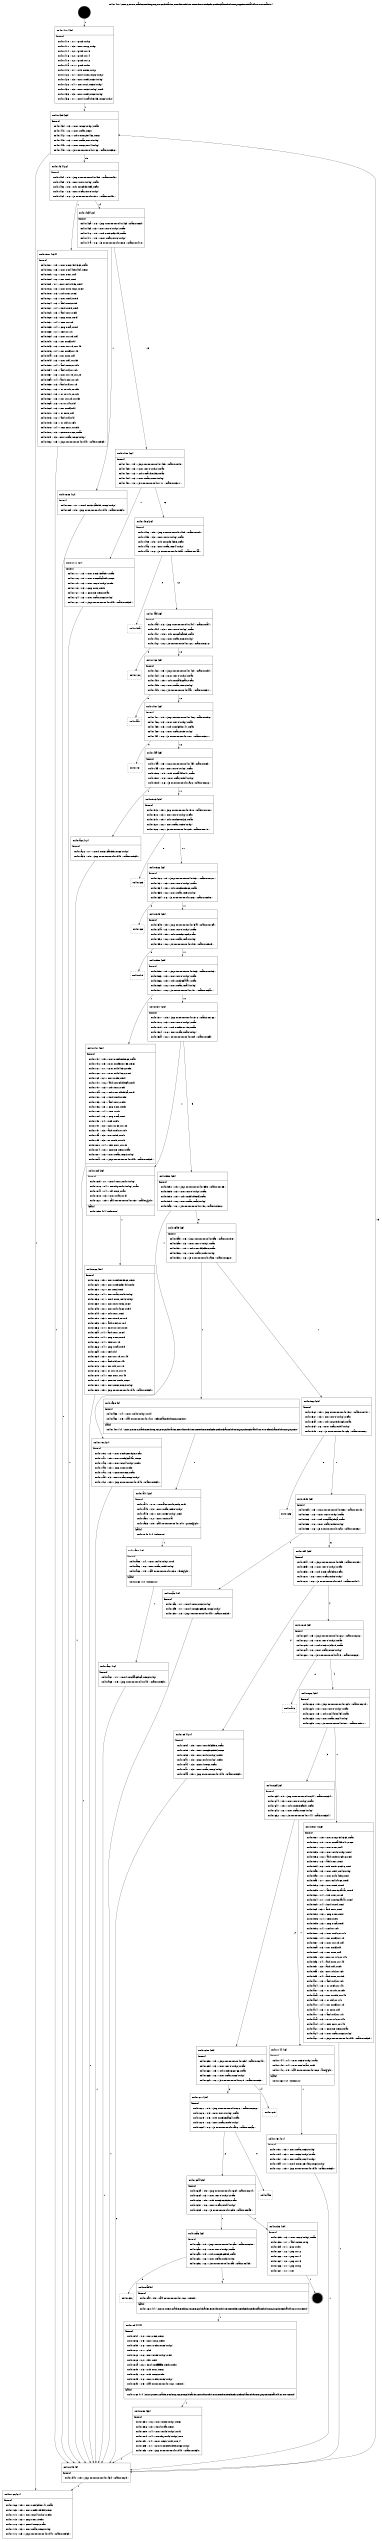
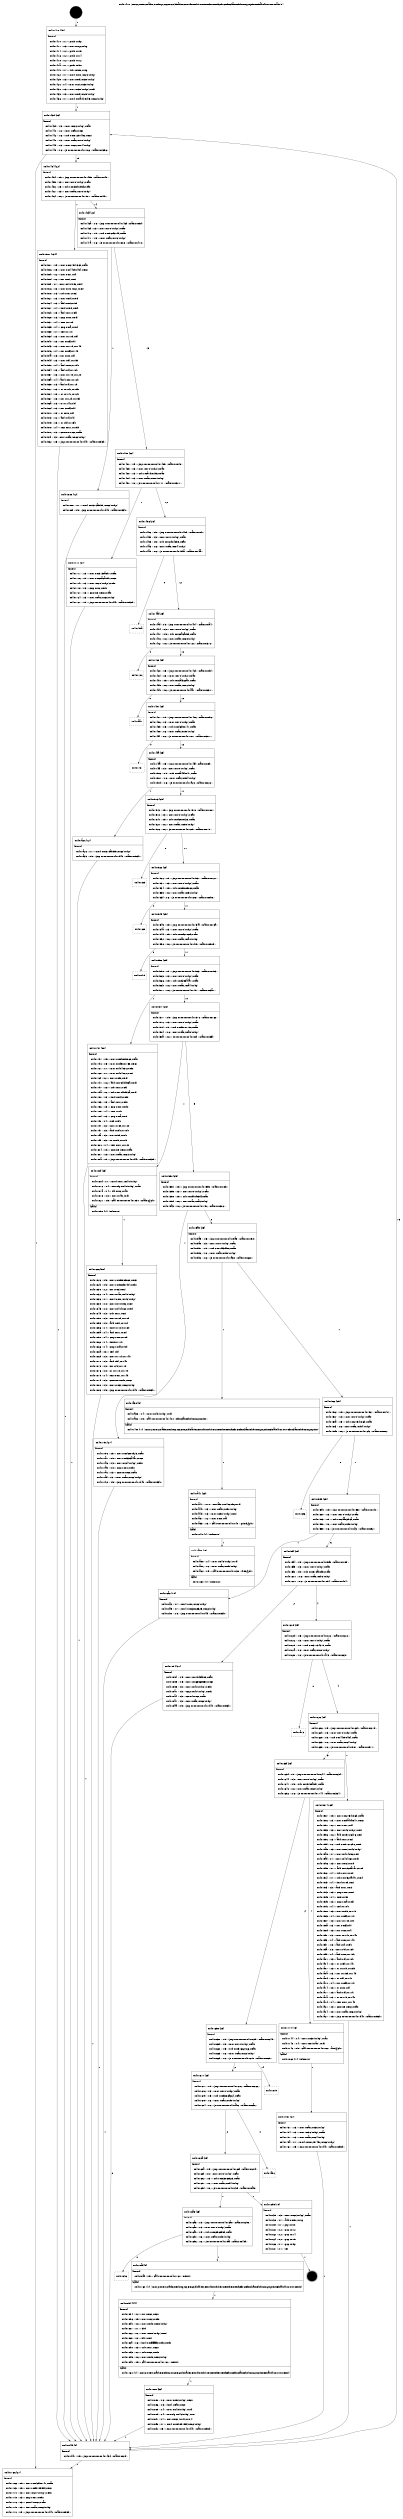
node "0x401a67 [12]": removed
